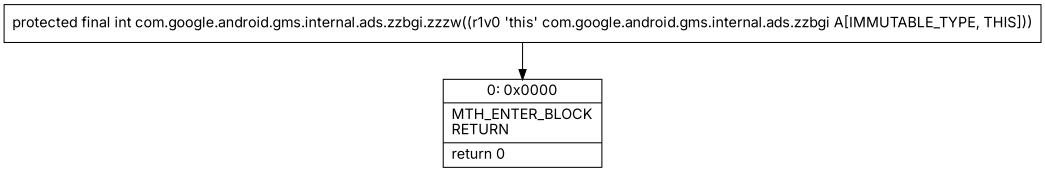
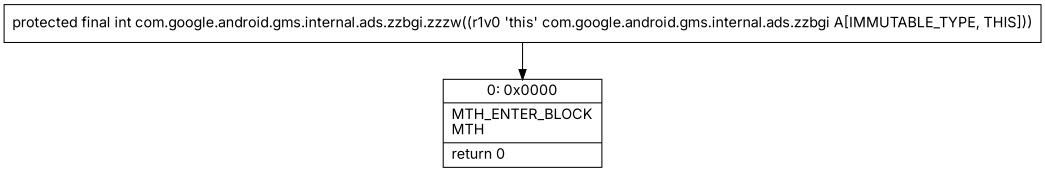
node "0: 0x0000": text "RETURN" -> "MTH"
